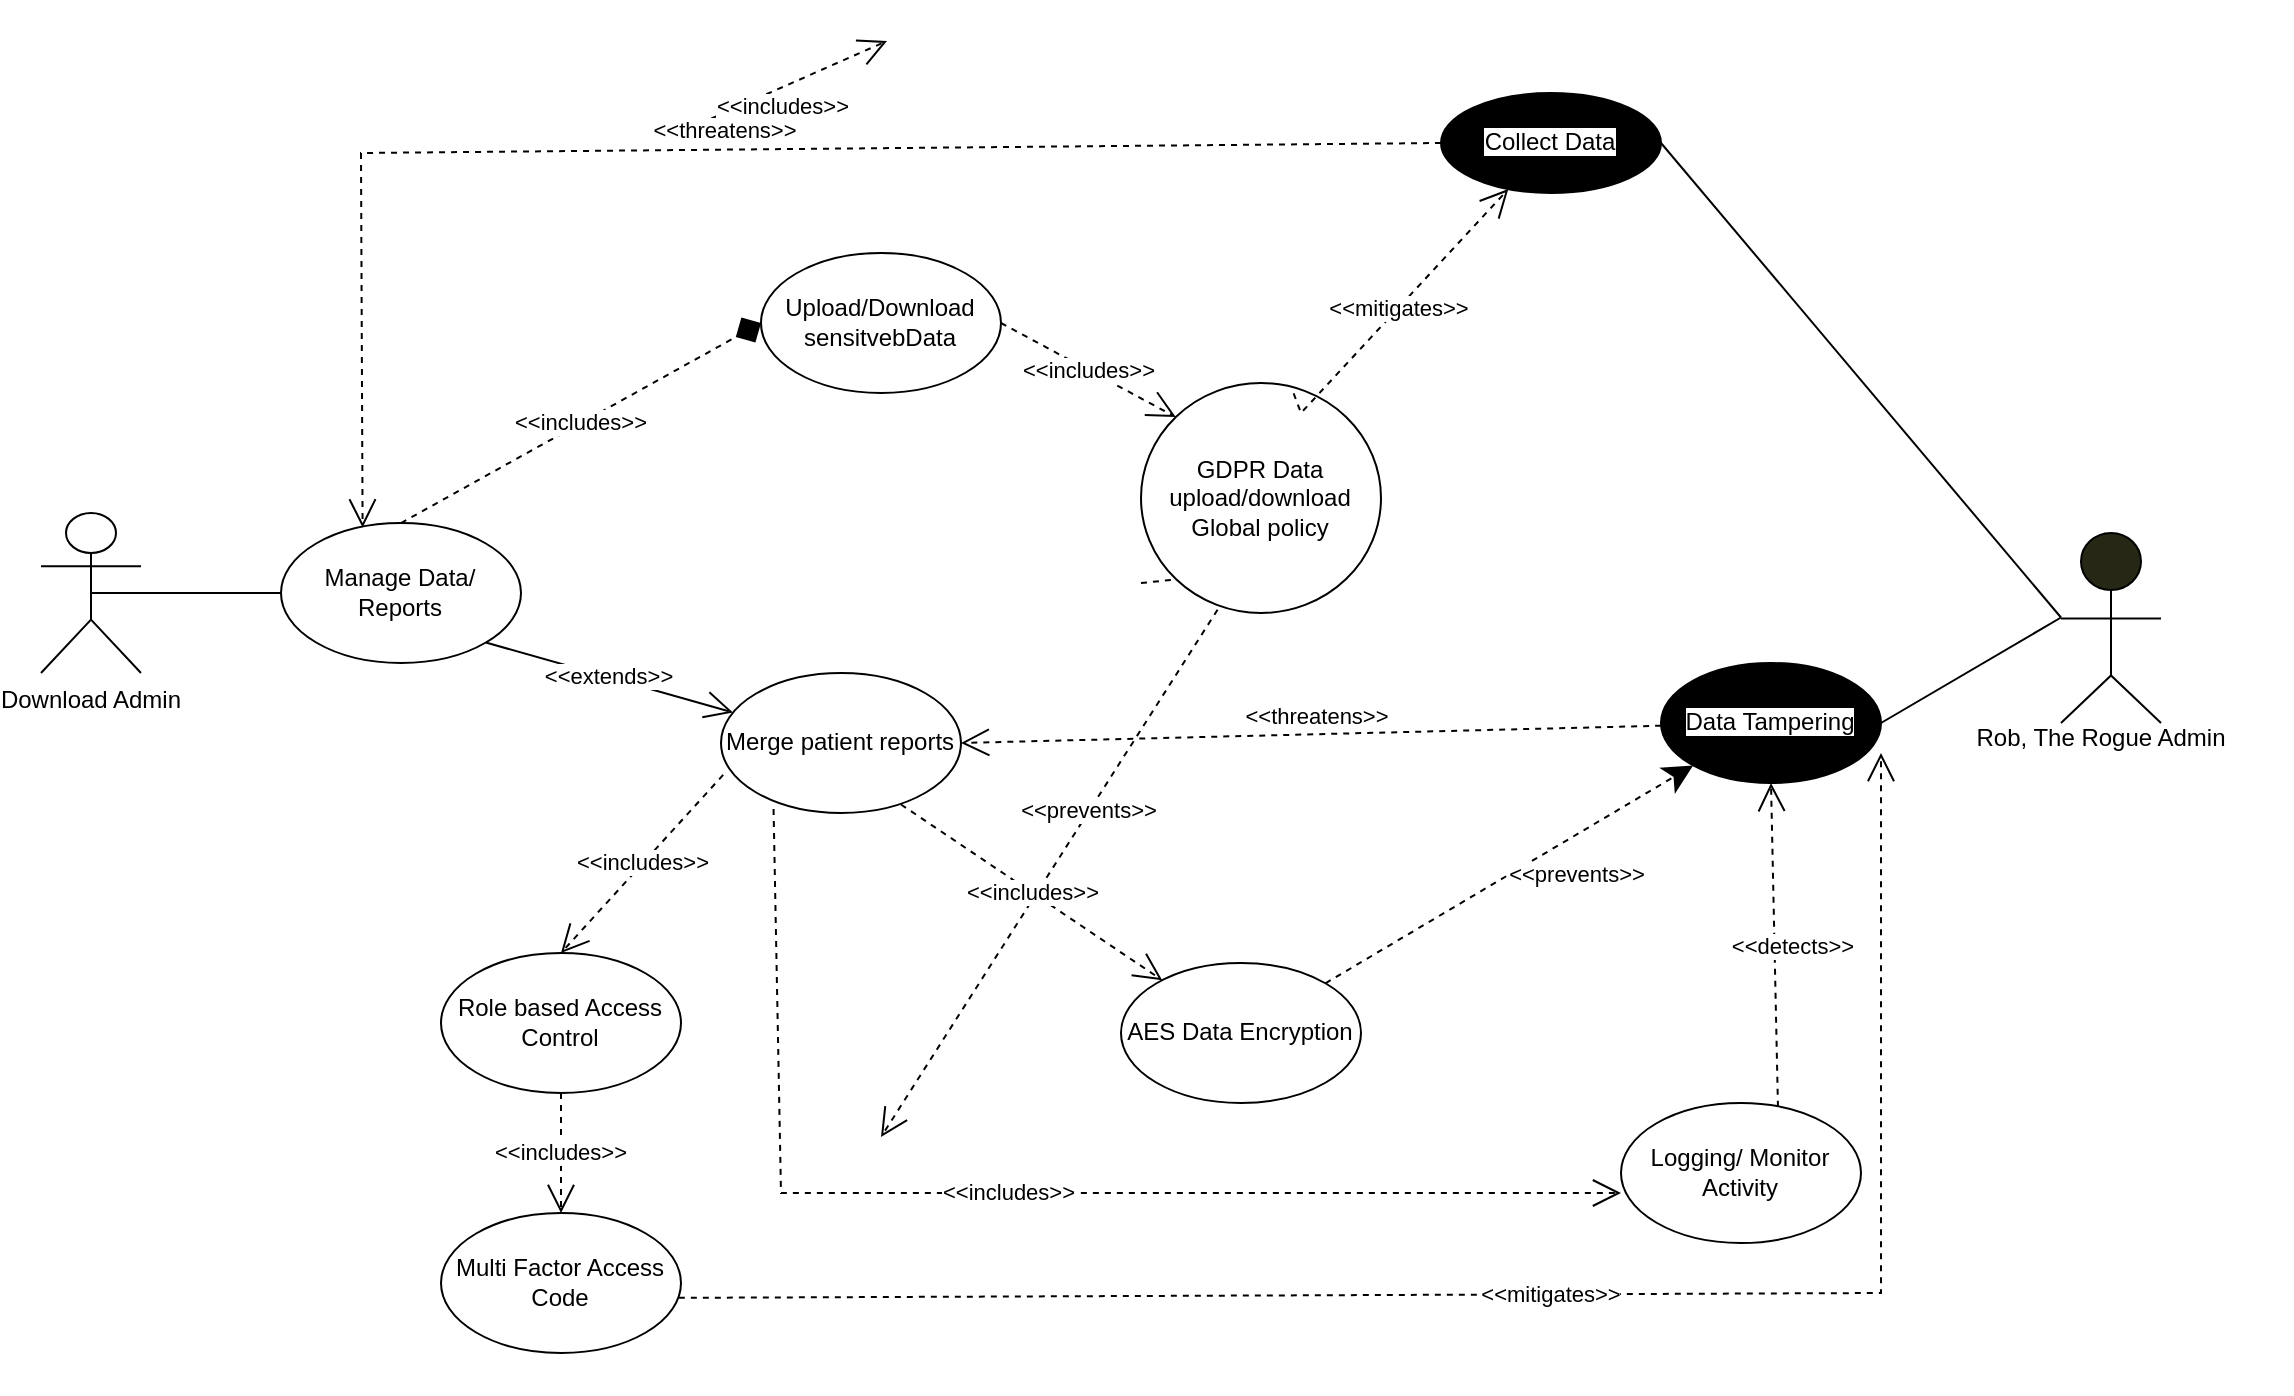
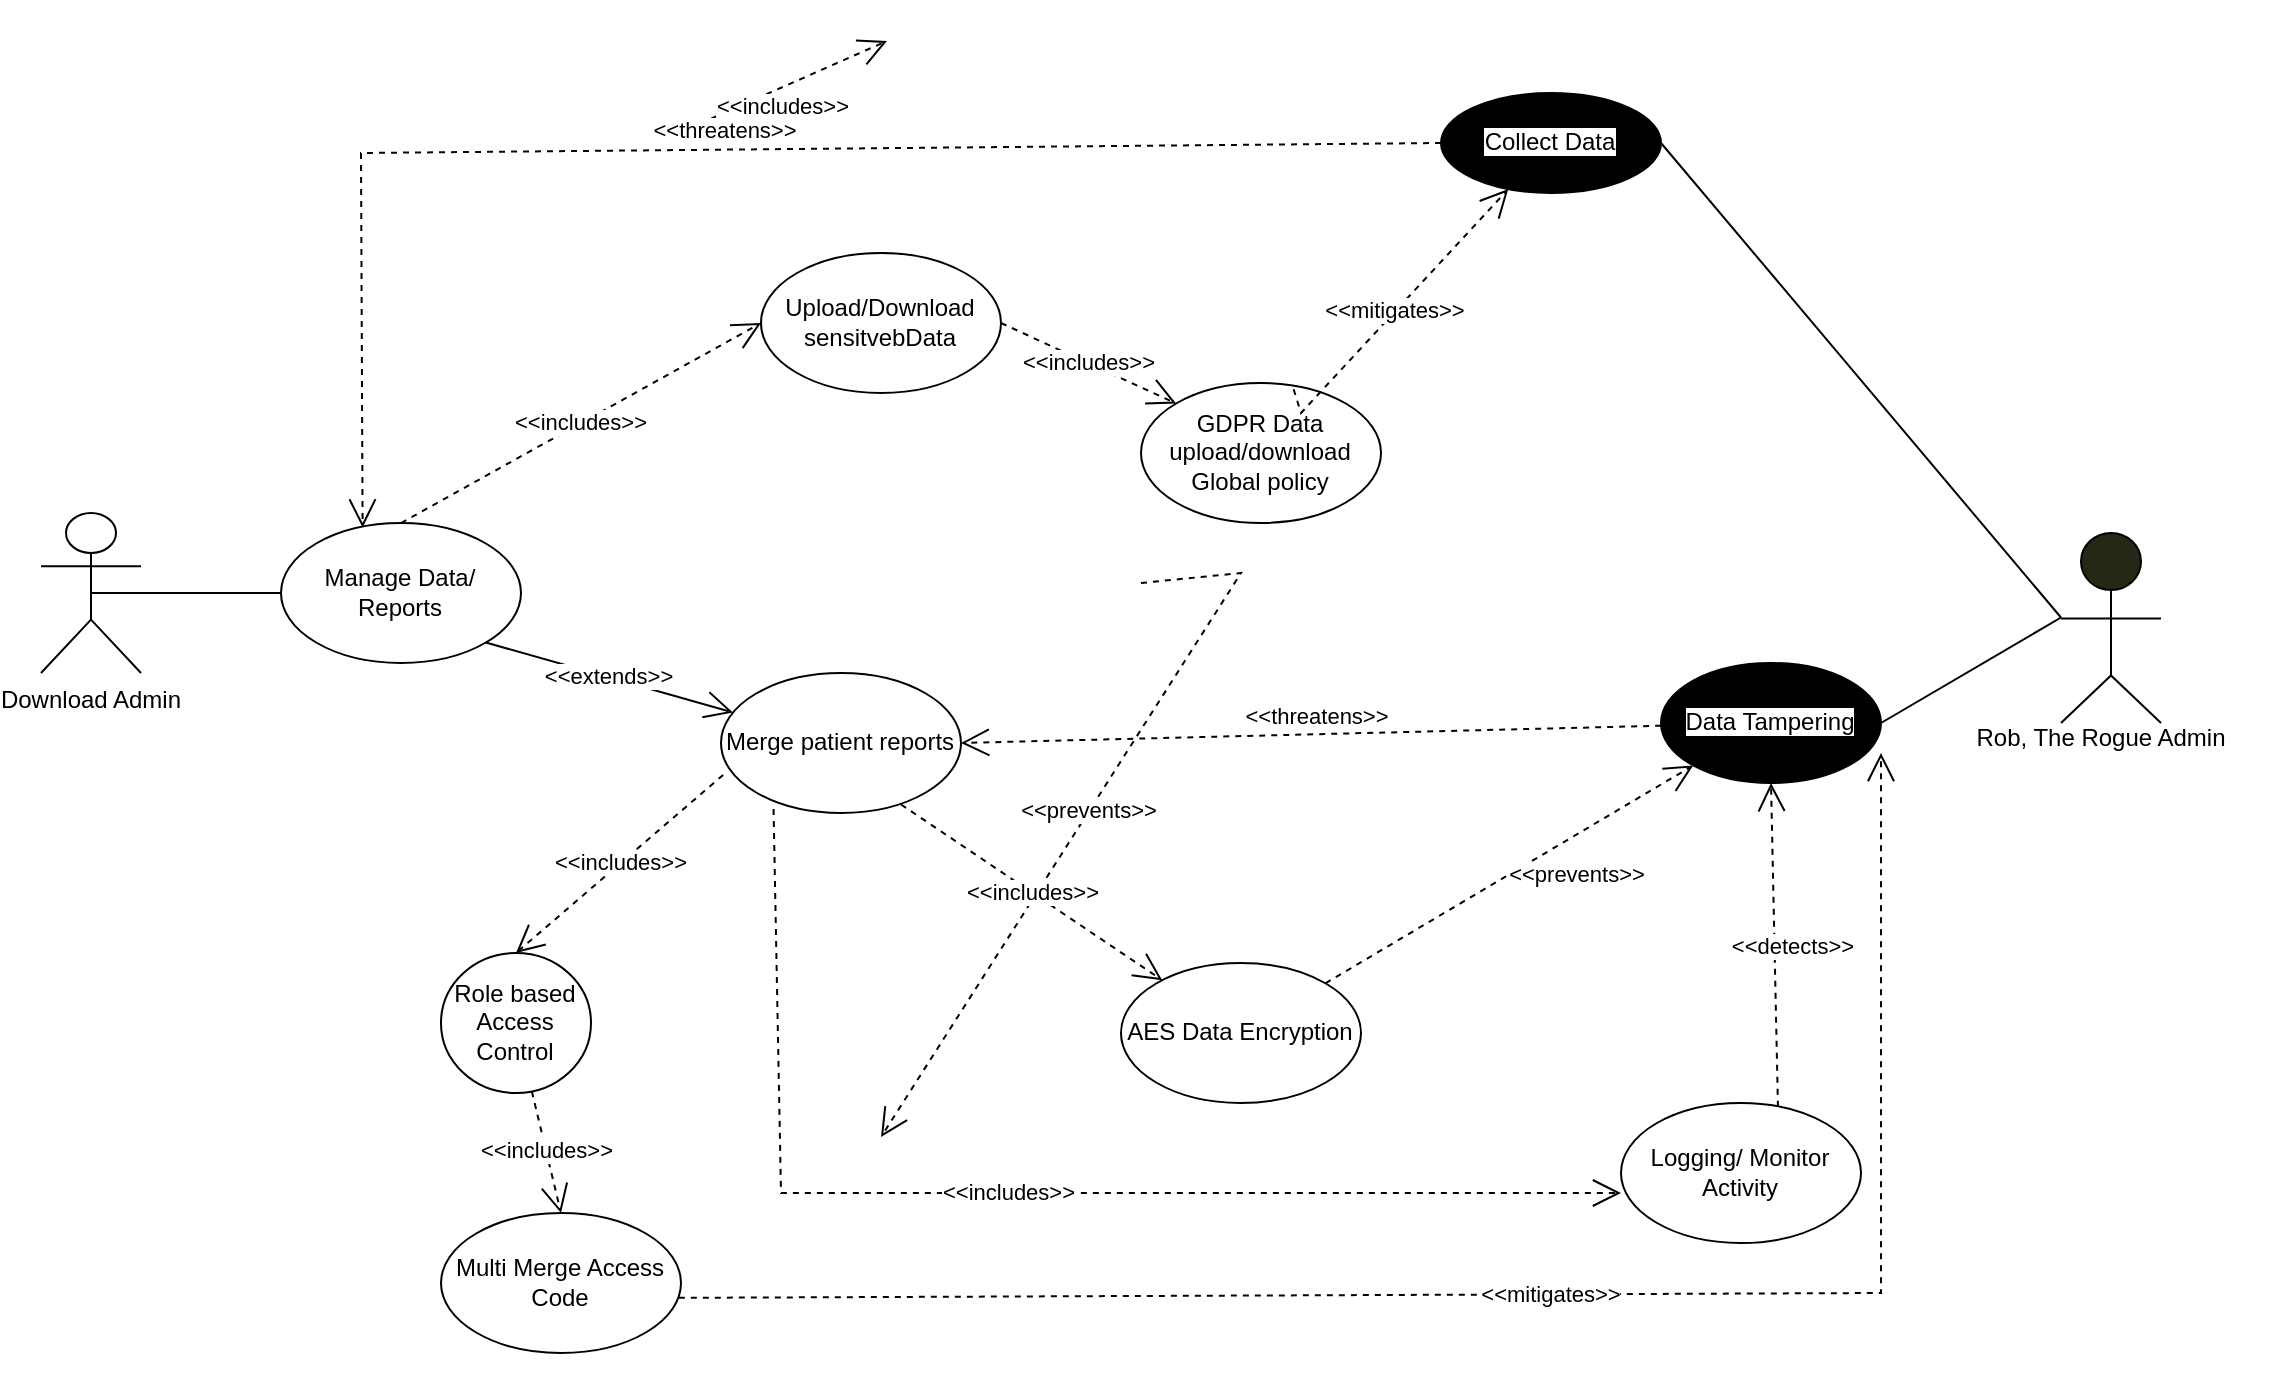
edge "Manage Data/ Reports" -> "Upload/Download sensitvebData": arrowhead diamond -> open
node "GDPR Data upload/download Global policy": size 240x230 -> 240x140
edge "AES Data Encryption" -> "Data Tampering": arrowhead classic -> open
node "Role based Access Control": size 240x140 -> 150x140
node "Multi Factor Access Code": label "Multi Factor Access Code" -> "Multi Merge Access Code"
